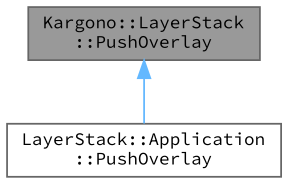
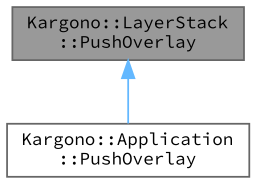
node "LayerStack::Application ::PushOverlay": label "LayerStack::Application ::PushOverlay" -> "Kargono::Application ::PushOverlay"
